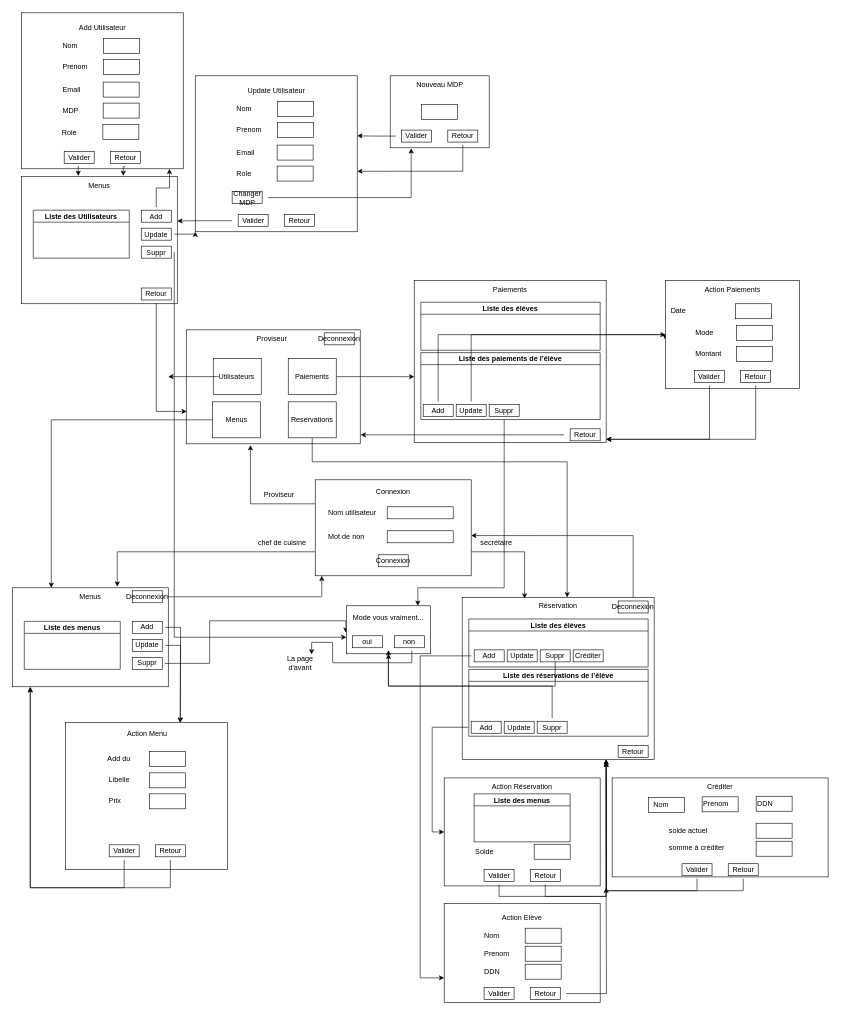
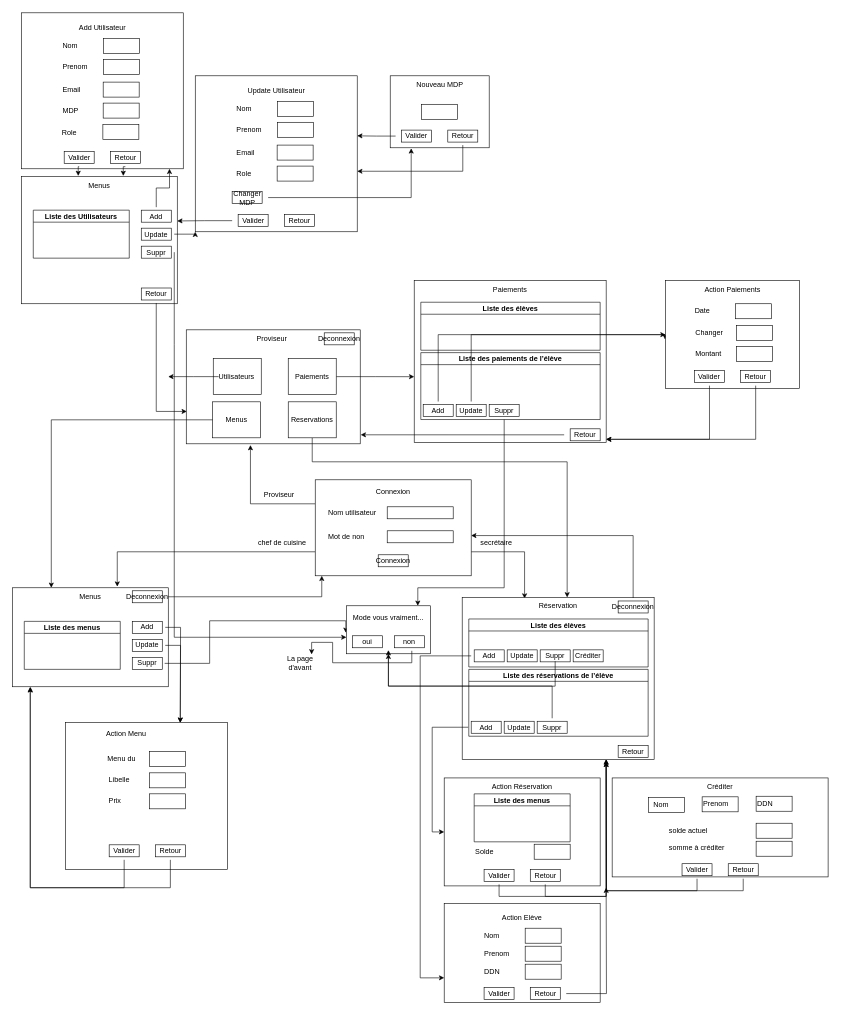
node "Date": moved (688, 311) -> (712, 311)
node "Mode": label "Mode" -> "Changer"
node "Action Menu": moved (147, 734) -> (126, 734)
node "Add du": label "Add du" -> "Menu du"
